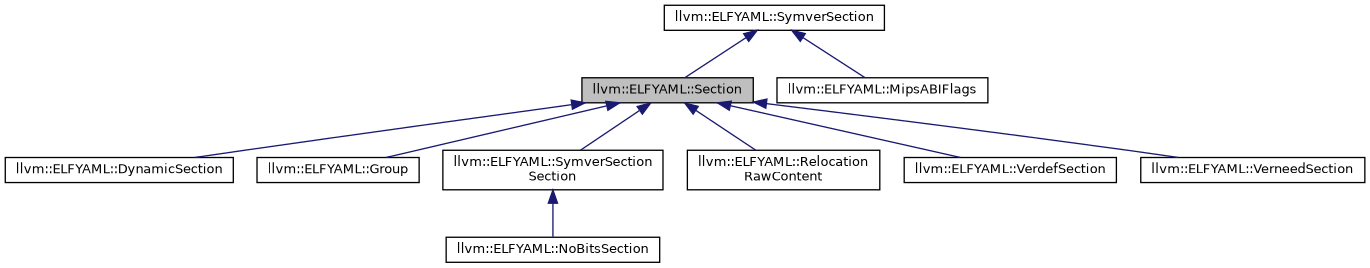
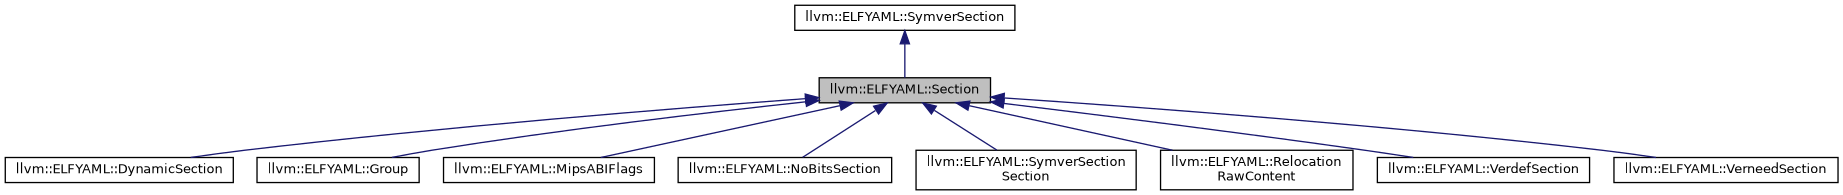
edge "llvm::ELFYAML::MipsABIFlags" -> "llvm::ELFYAML::SymverSection": now "llvm::ELFYAML::MipsABIFlags" -> "llvm::ELFYAML::Section"
edge "llvm::ELFYAML::NoBitsSection" -> "llvm::ELFYAML::SymverSection Section": now "llvm::ELFYAML::NoBitsSection" -> "llvm::ELFYAML::Section"
